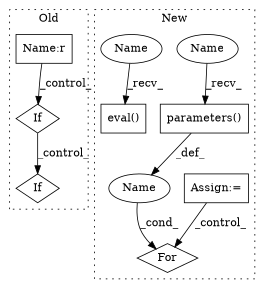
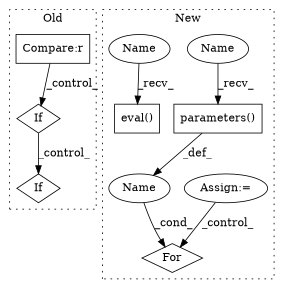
node "Name:r": label "Name:r" -> "Compare:r"
node "Assign:=": shape box -> ellipse
